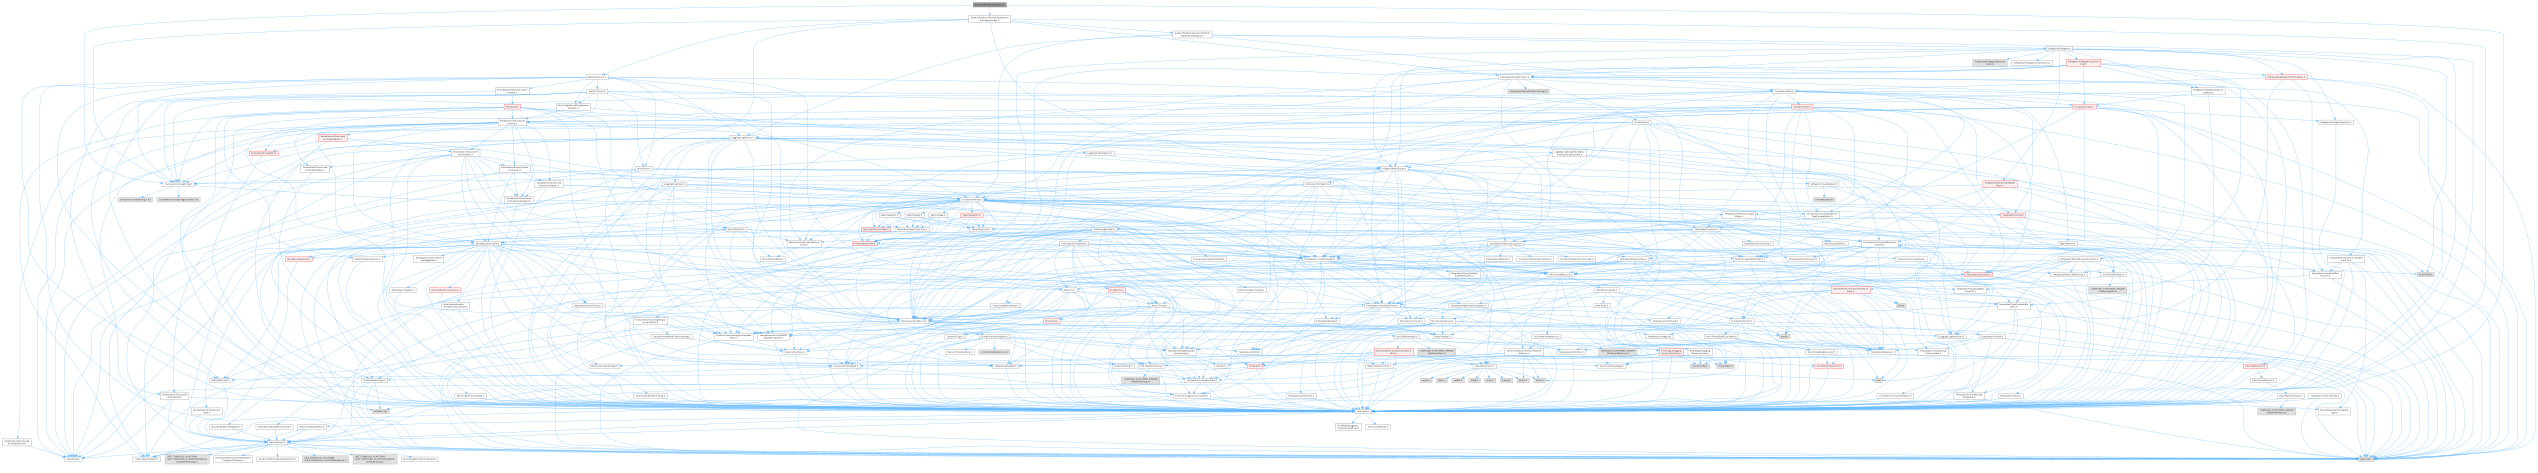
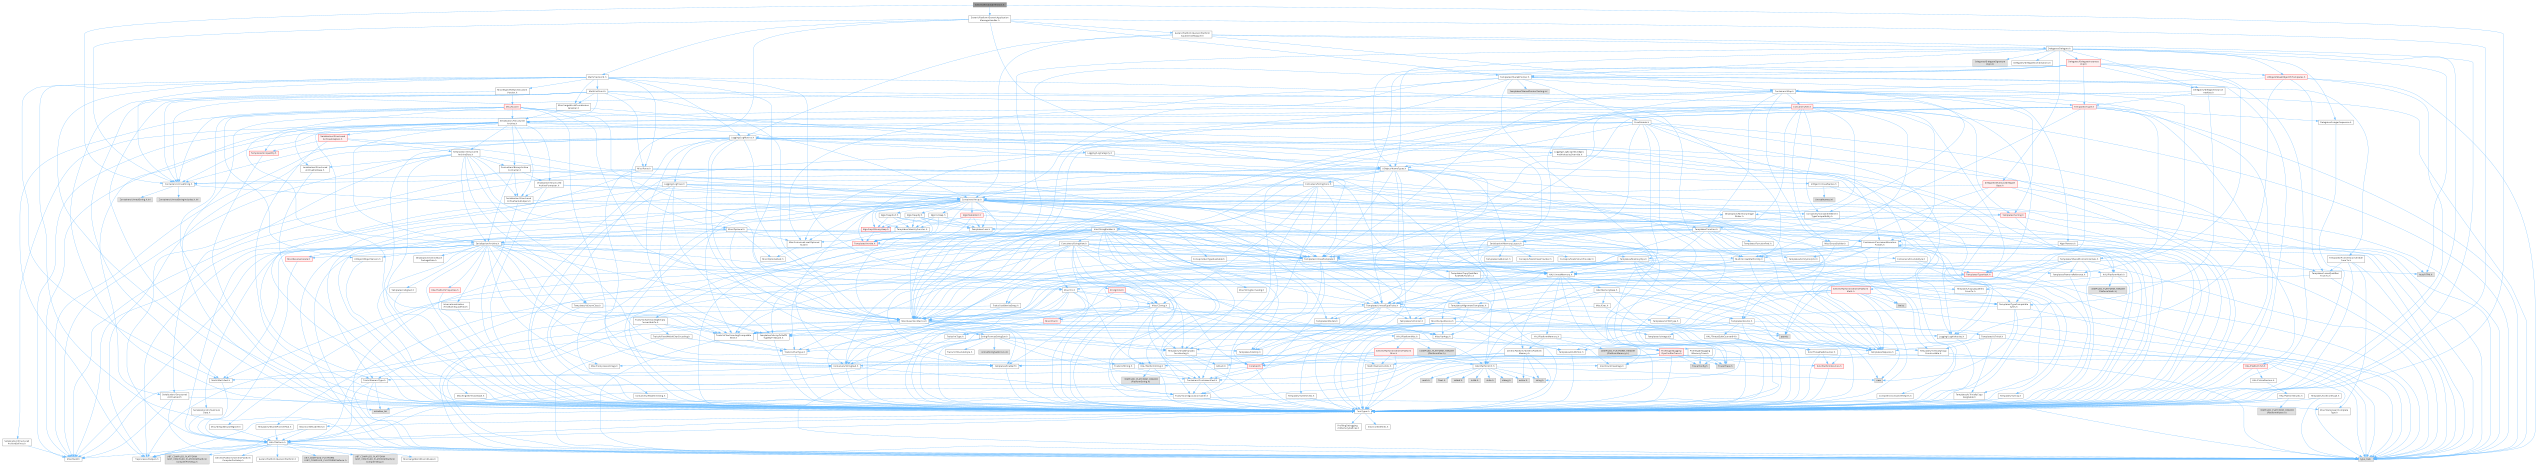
edge "Containers/Set.h" -> "Containers/ContainerAllocation Policies.h": added
